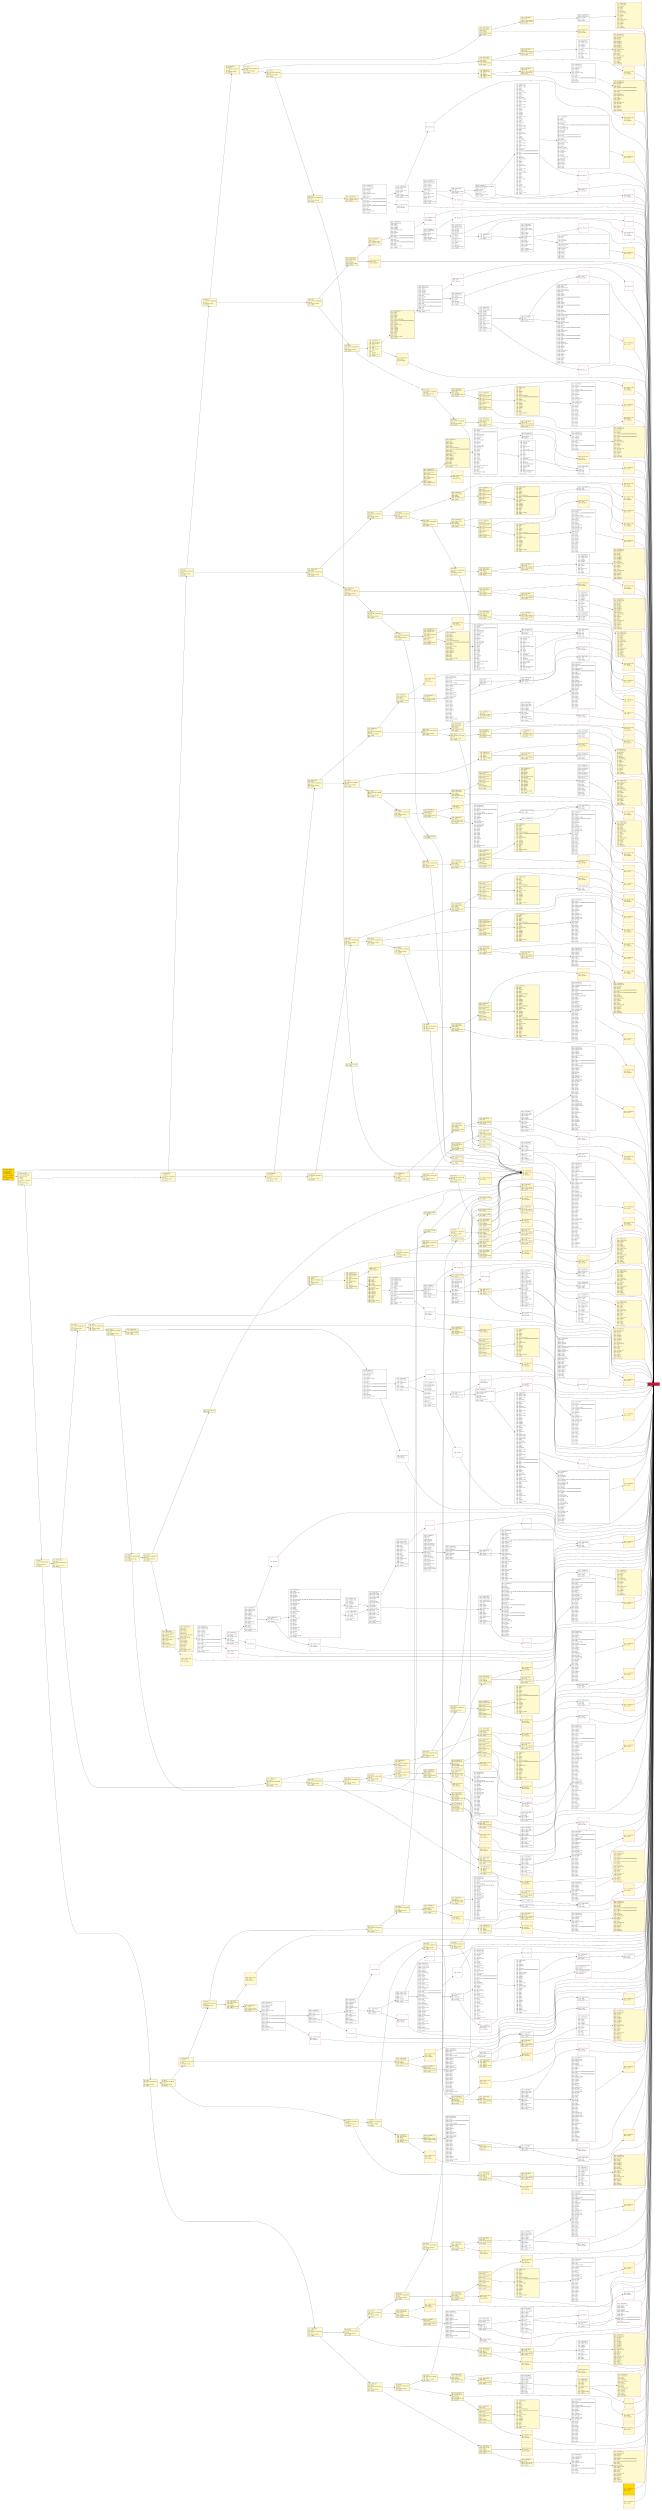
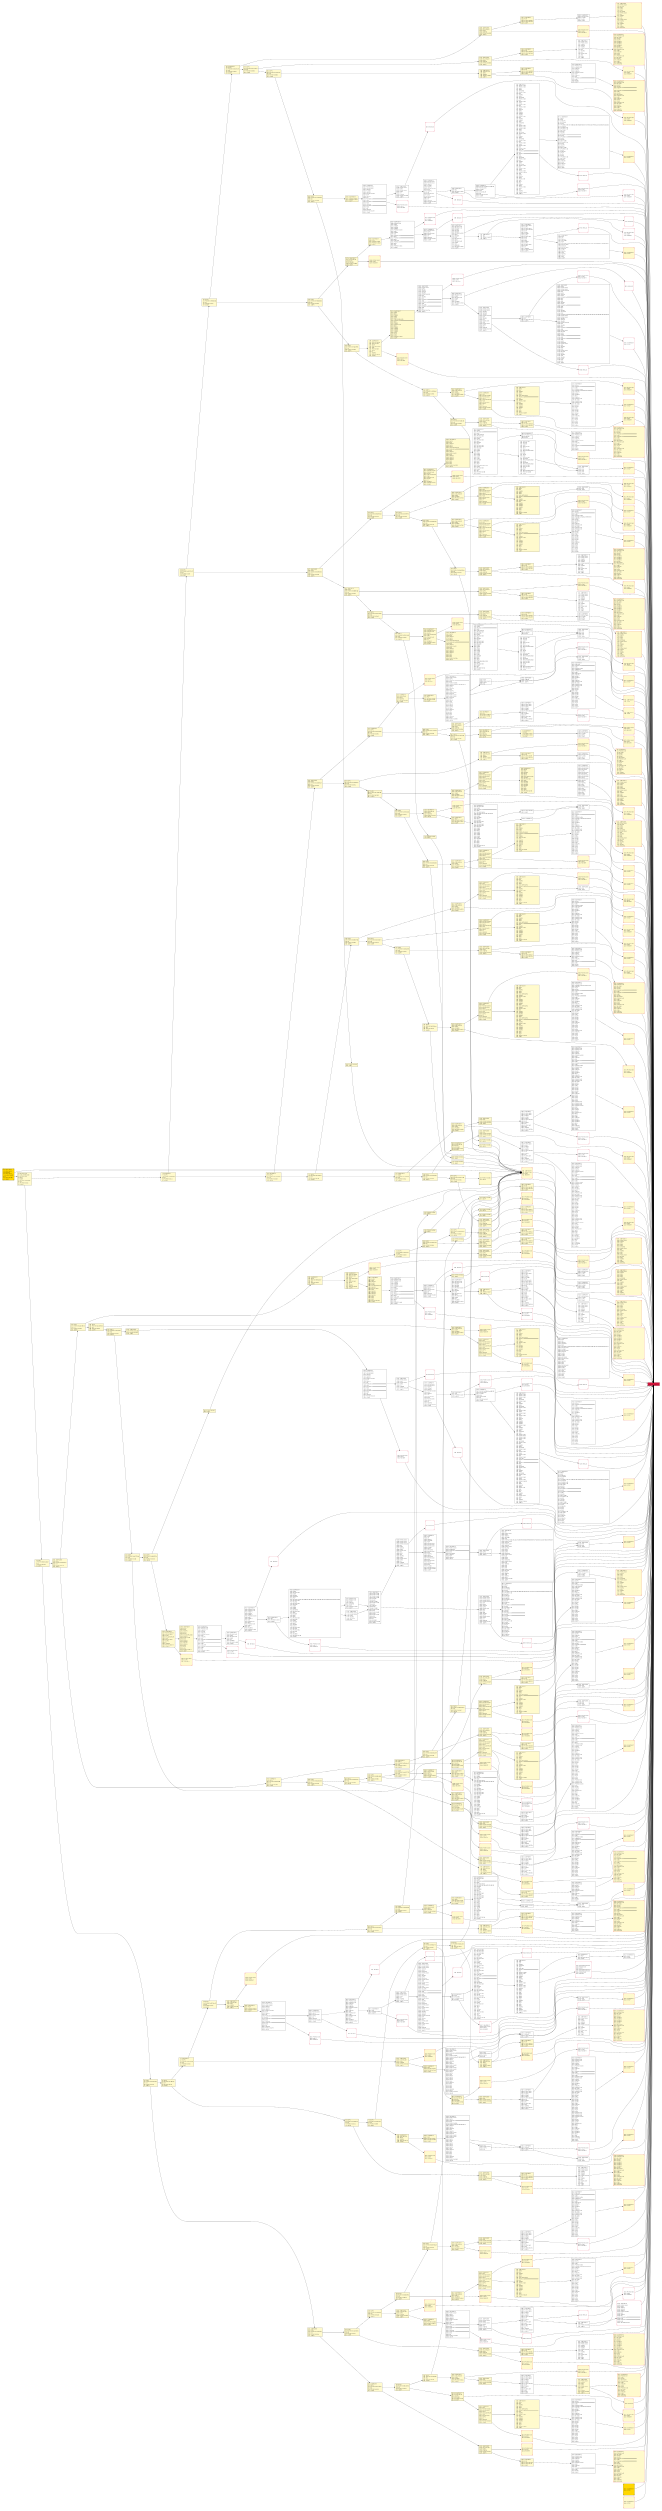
node "2365: JUMPDEST 2366: STOP": fillcolor lemonchiffon -> white
node "9419: POP 9420: PUSH1 0x01 9422: DUP1 9423: EQ": fillcolor lemonchiffon -> white
